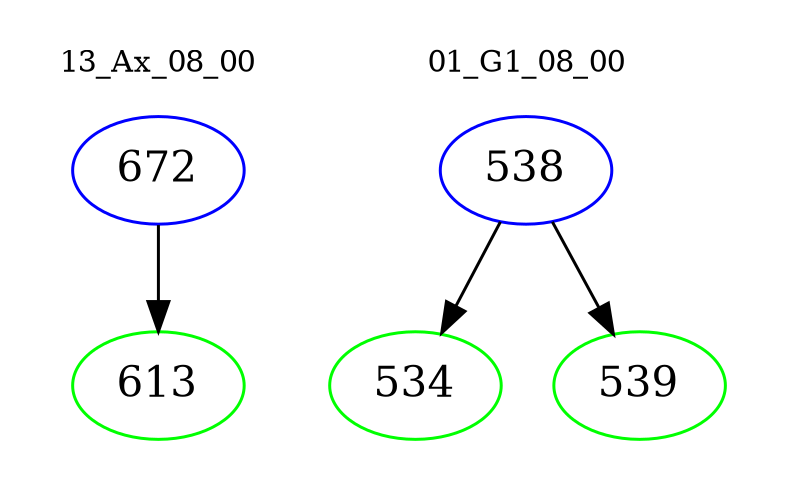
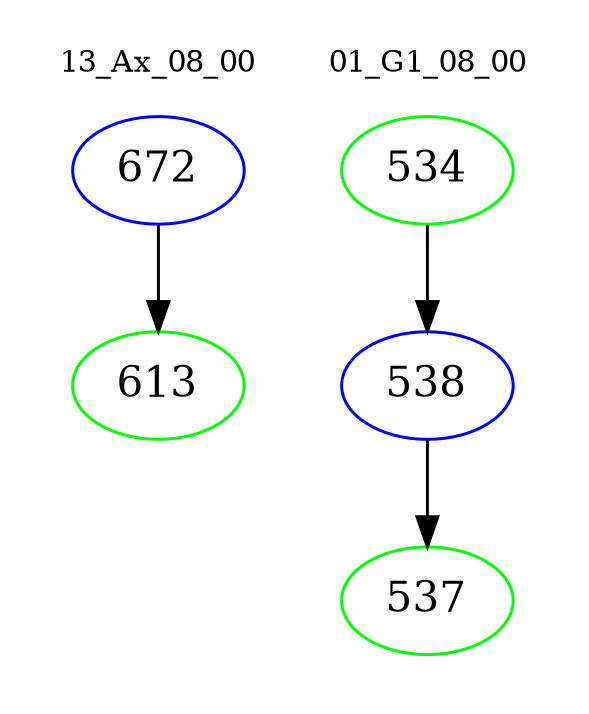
edge "538" -> "534": reversed
node "539": label "539" -> "537"
